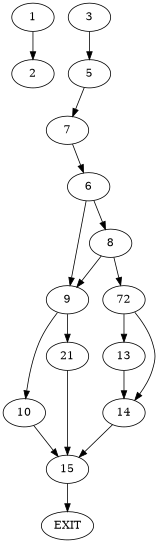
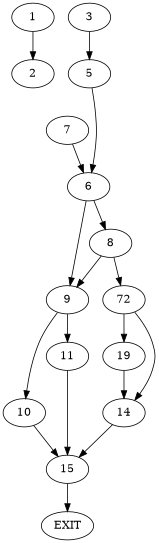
edge "5" -> "7": now "5" -> "6"
node "21": label "21" -> "11"
node "13": label "13" -> "19"
